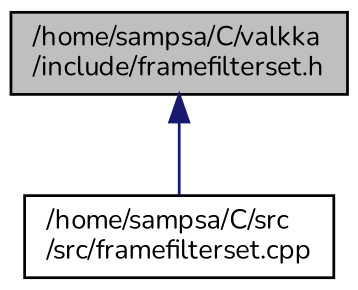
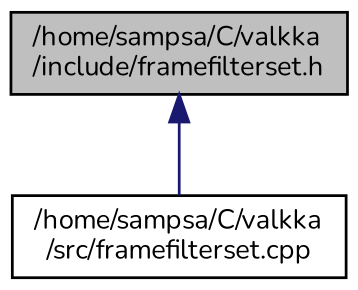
node "/home/sampsa/C/src /src/framefilterset.cpp": label "/home/sampsa/C/src /src/framefilterset.cpp" -> "/home/sampsa/C/valkka /src/framefilterset.cpp"
